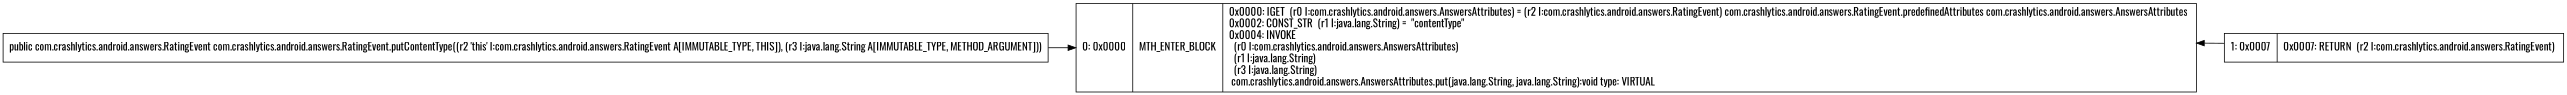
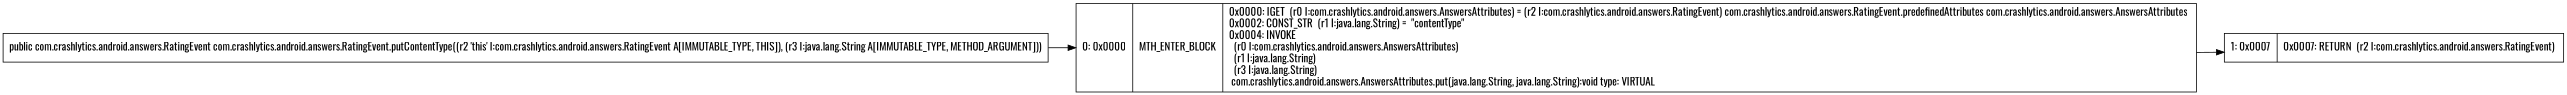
edge "1: 0x0007" -> "0: 0x0000": reversed
